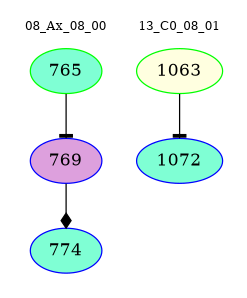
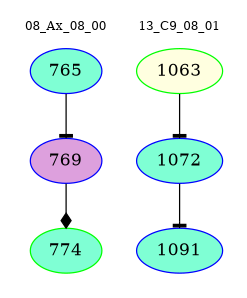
cluster "13_C0_08_01": label "13_C0_08_01" -> "13_C9_08_01"
node "765": color green -> blue
node "774": color blue -> green
node "1091": added
